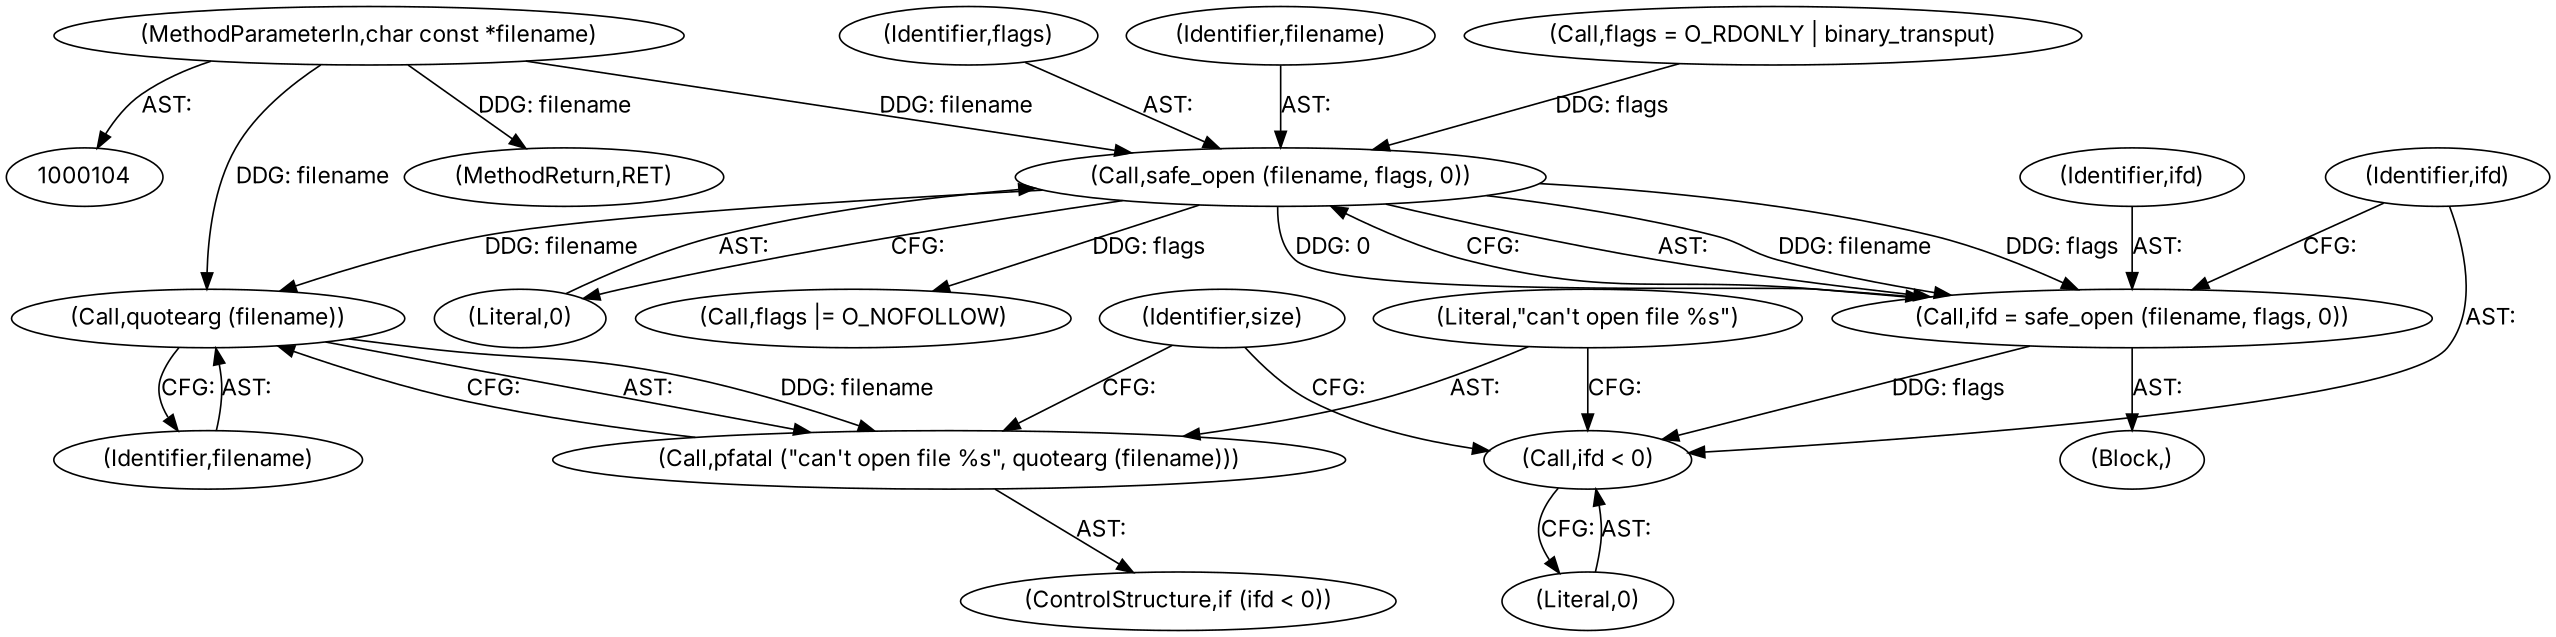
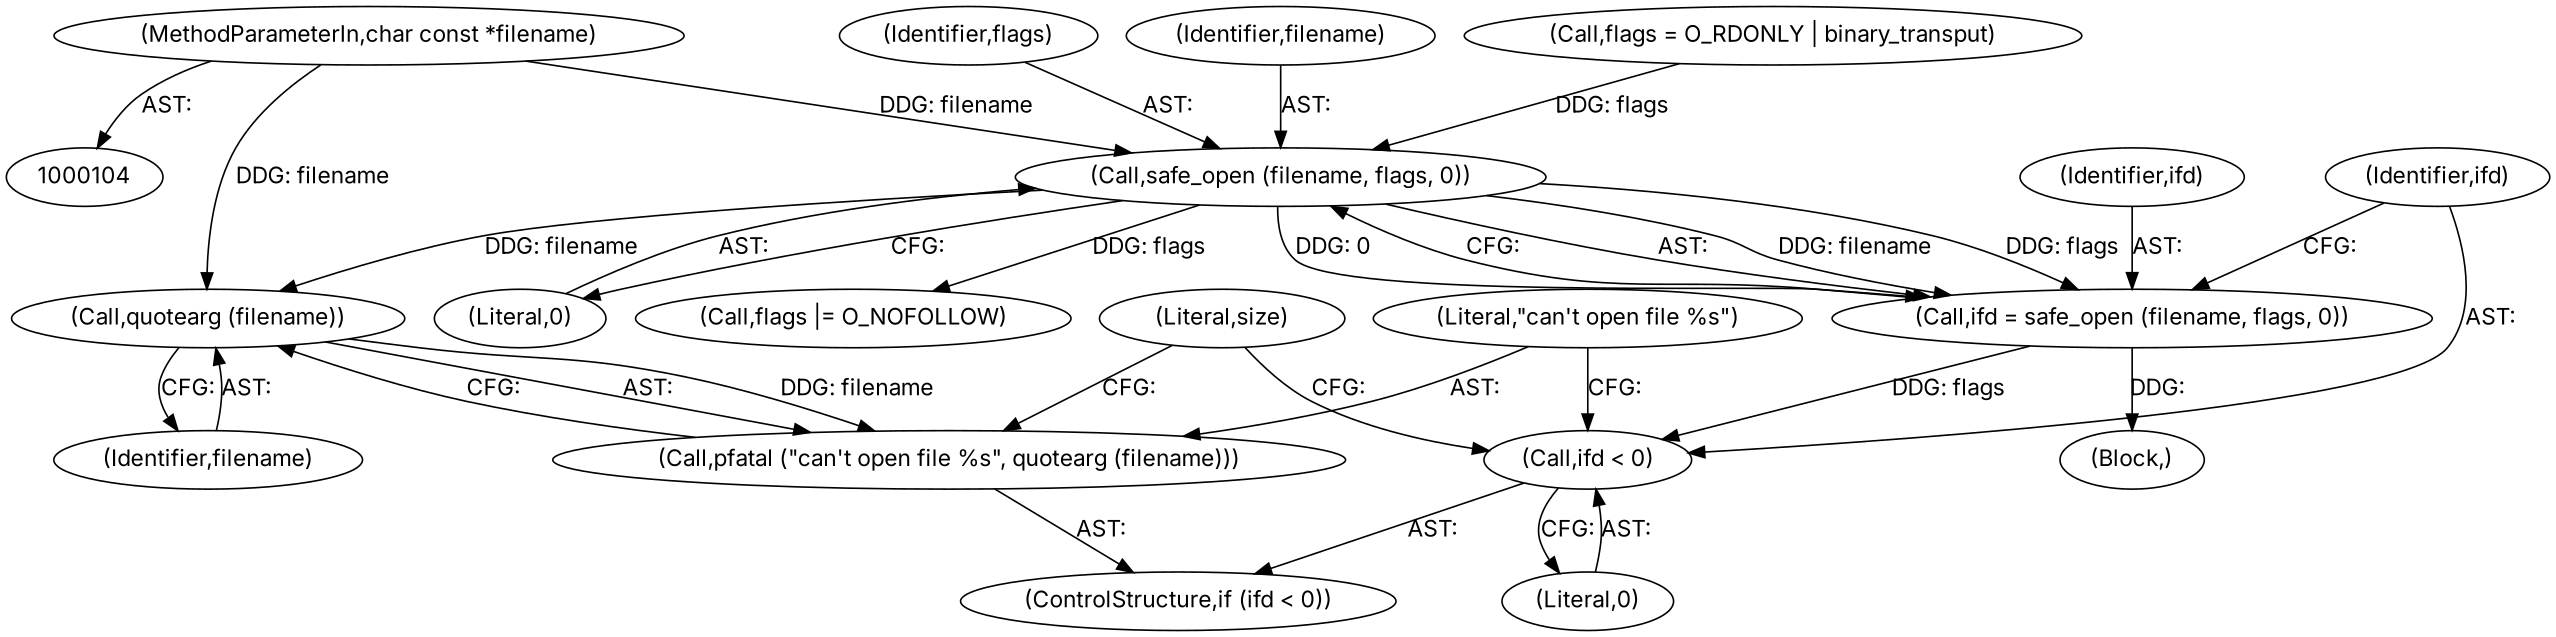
node "(MethodReturn,RET)": removed
node "(Identifier,size)": label "(Identifier,size)" -> "(Literal,size)"
edge "(Call,ifd = safe_open (filename, flags, 0))" -> "(Block,)": label "AST: " -> "DDG: "
edge "(Call,ifd < 0)" -> "(ControlStructure,if (ifd < 0))": added, label "AST:"
